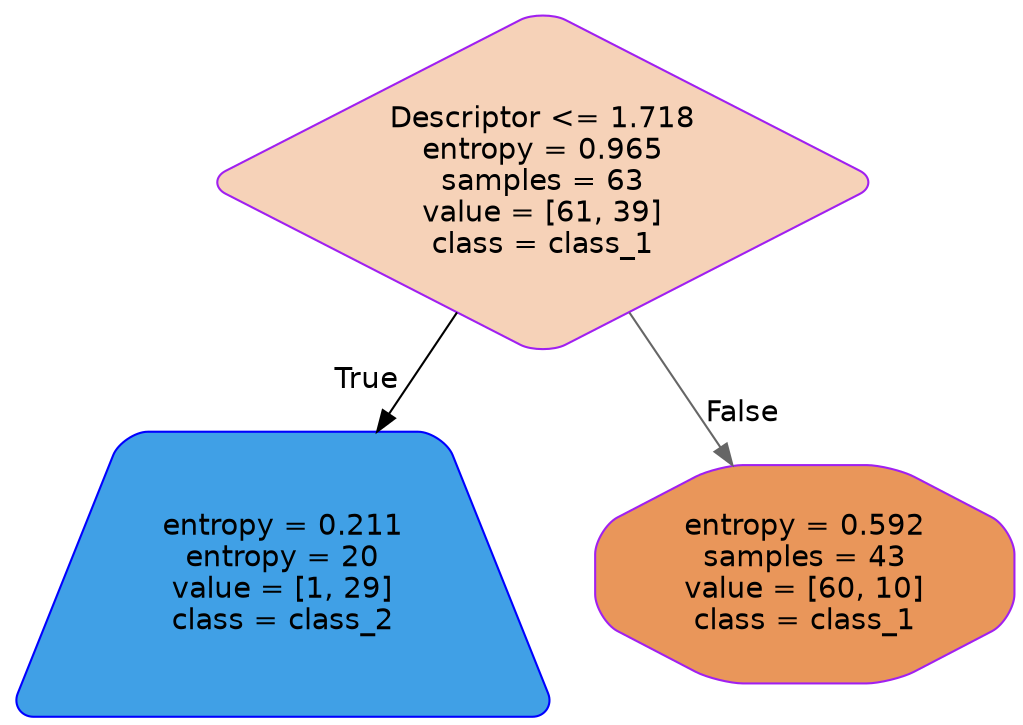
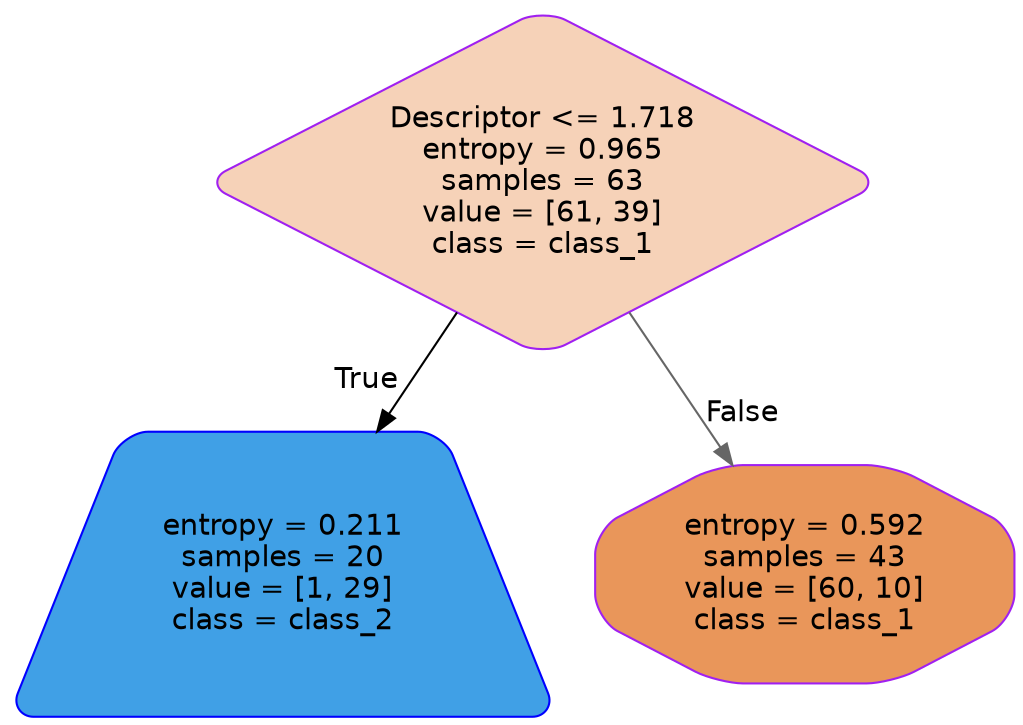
node "entropy = 0.211 entropy = 20 value = [1, 29] class = class_2": label "entropy = 0.211 entropy = 20 value = [1, 29] class = class_2" -> "entropy = 0.211 samples = 20 value = [1, 29] class = class_2"
